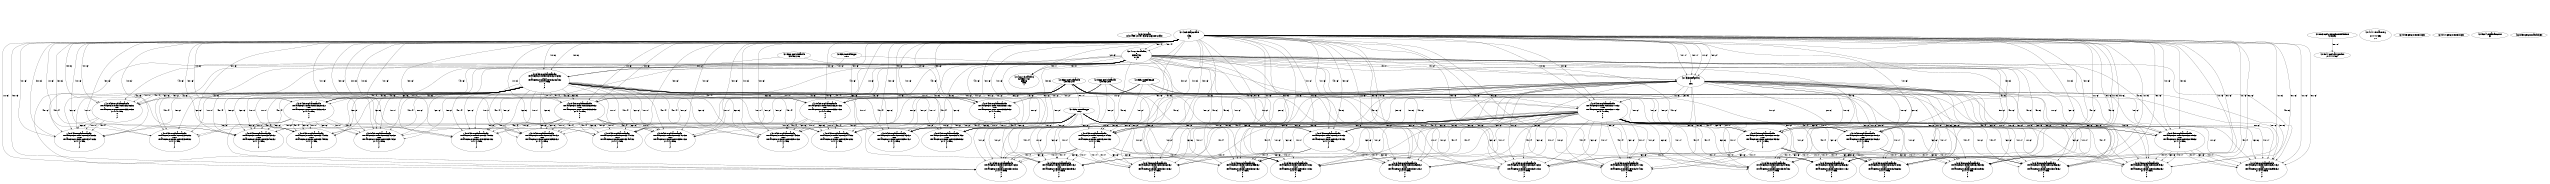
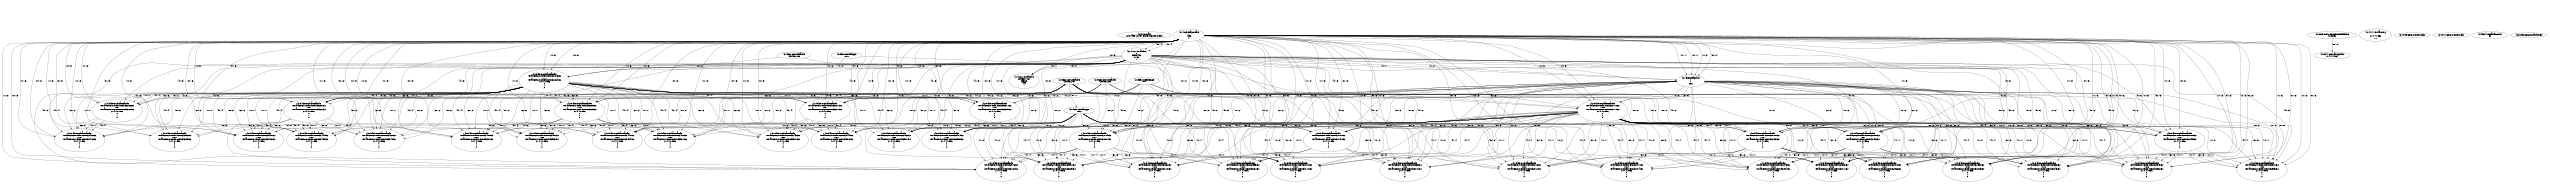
edge "4219392.GetFileType 1002" -> "4219368.GetStdHandle 4294967284": reversed
